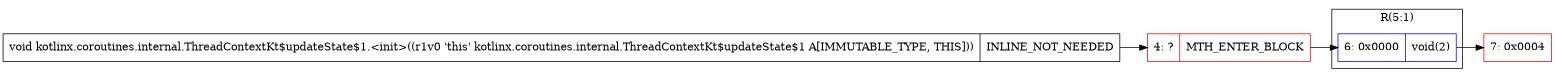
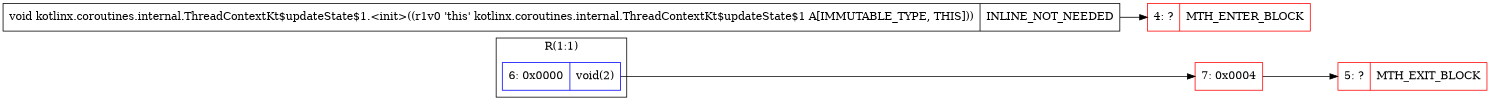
cluster "R(5:1)": label "R(5:1)" -> "R(1:1)"
edge "4: ?" -> "6: 0x0000": removed
node "5: ?": added
